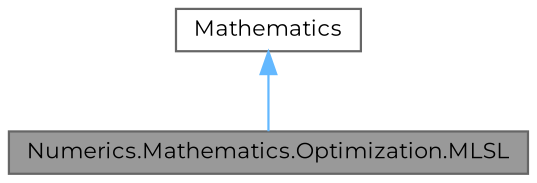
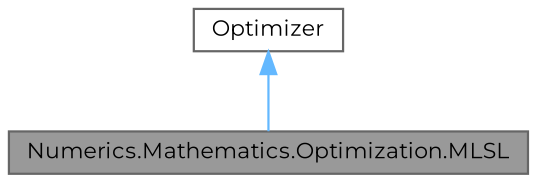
node "Mathematics": label "Mathematics" -> "Optimizer"
